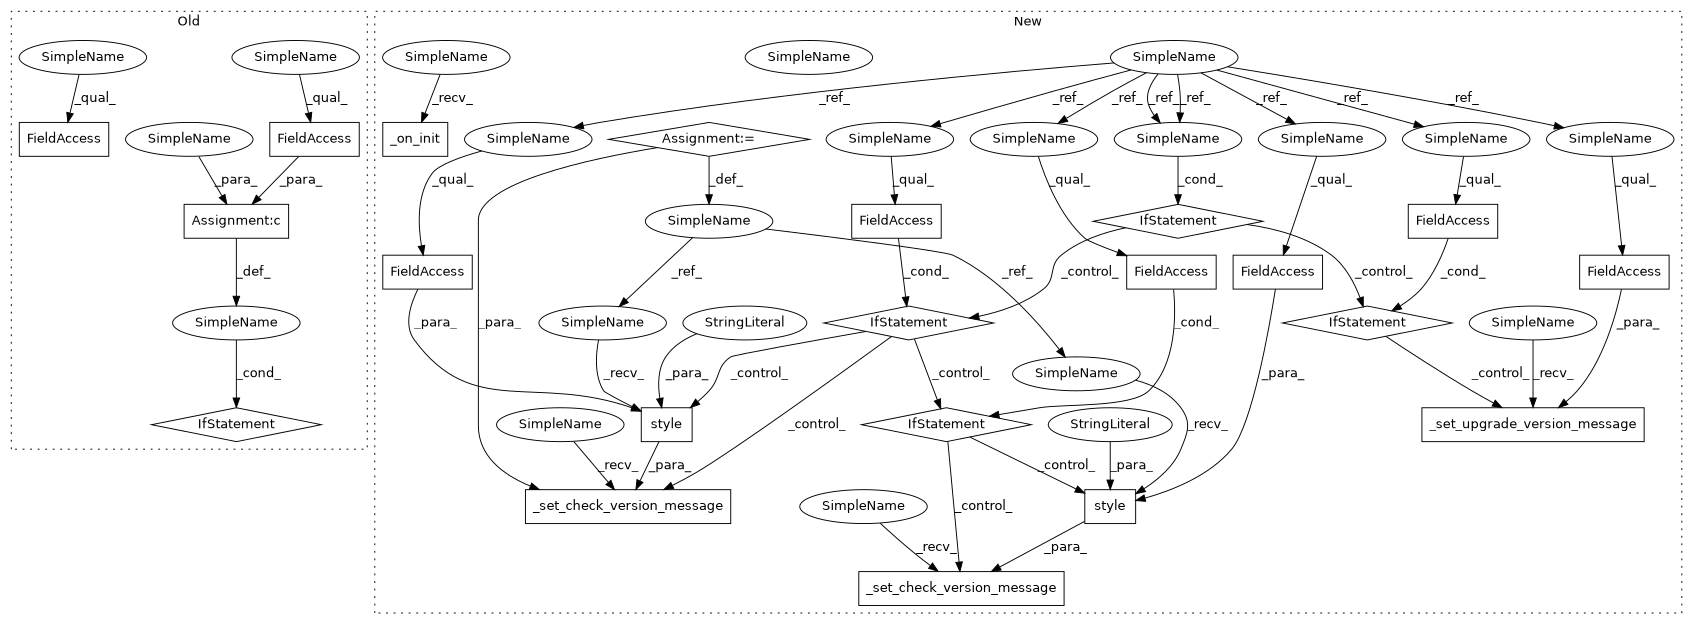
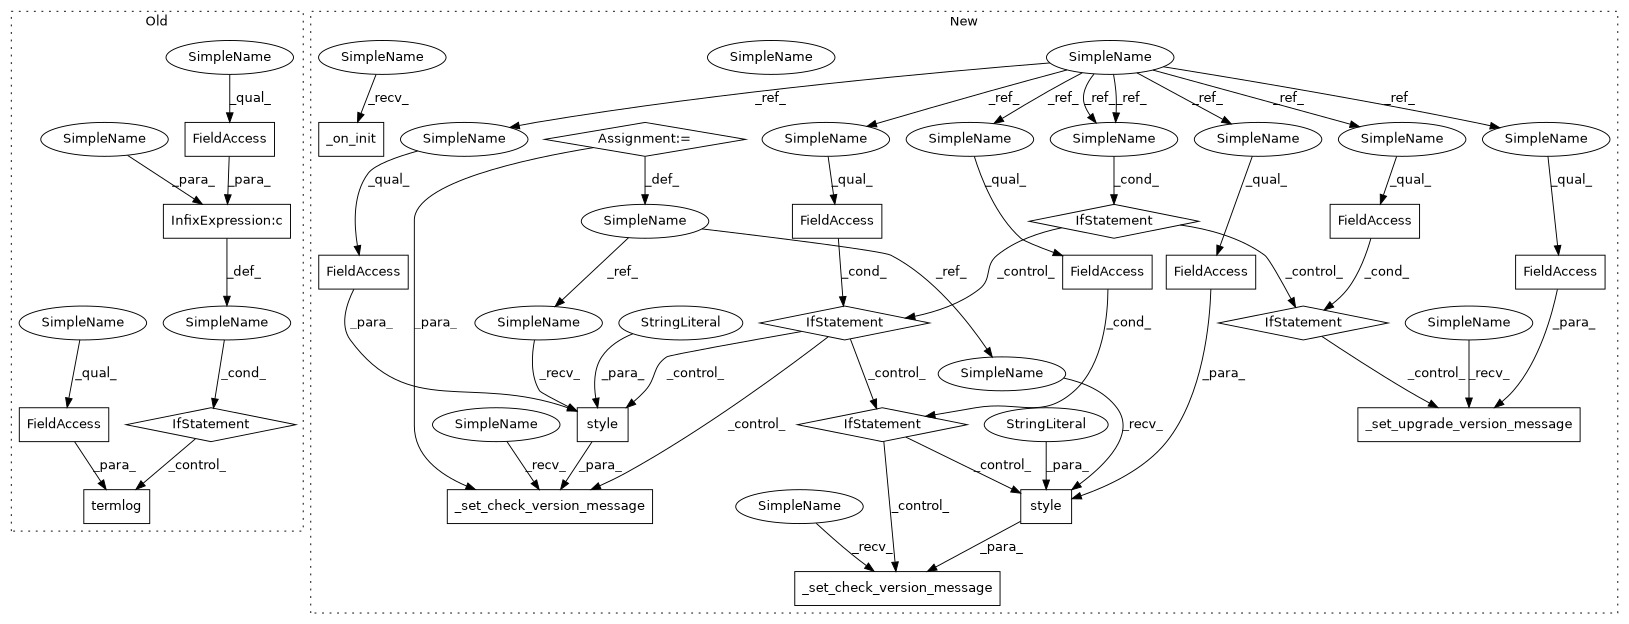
node "Assignment:c": label "Assignment:c" -> "InfixExpression:c"
node "termlog": added
